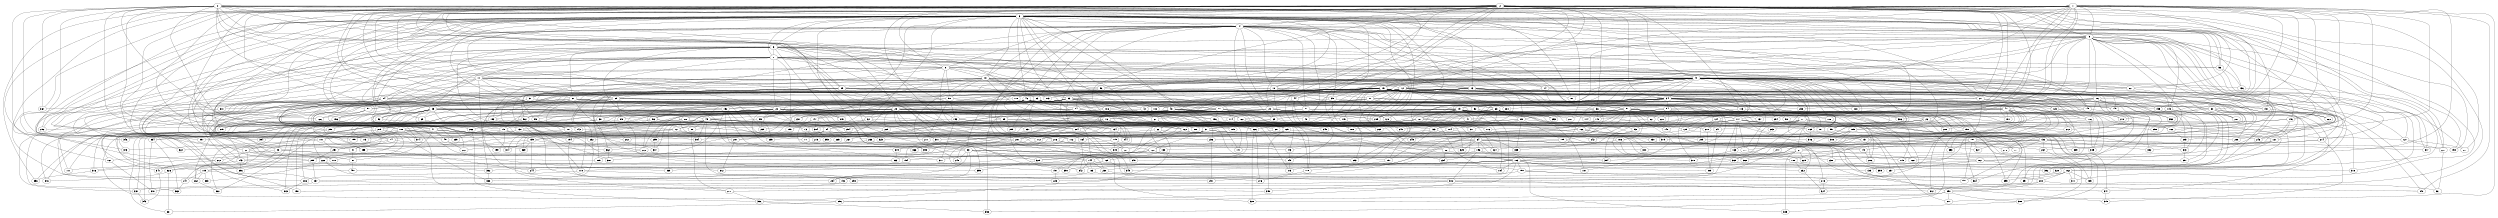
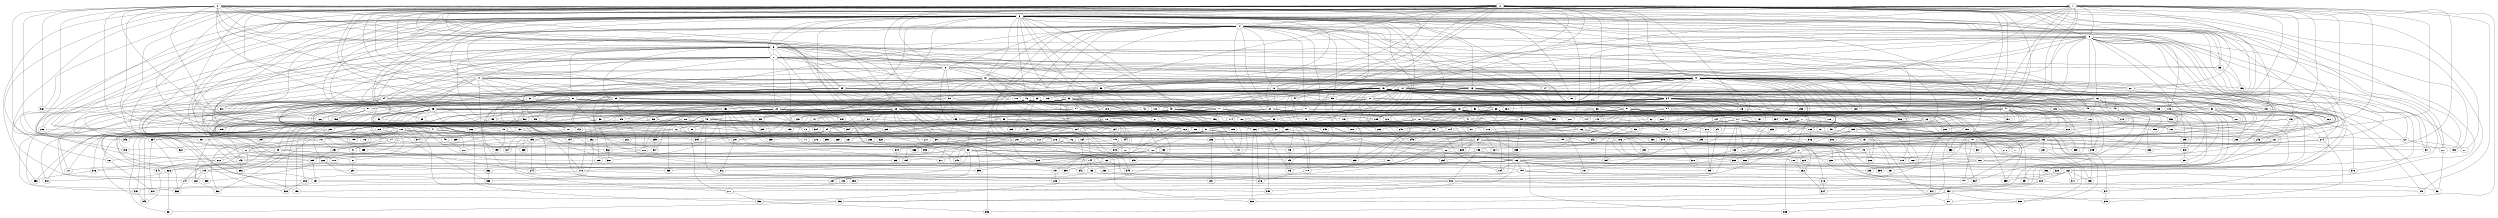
node "497": label "497" -> "297"
